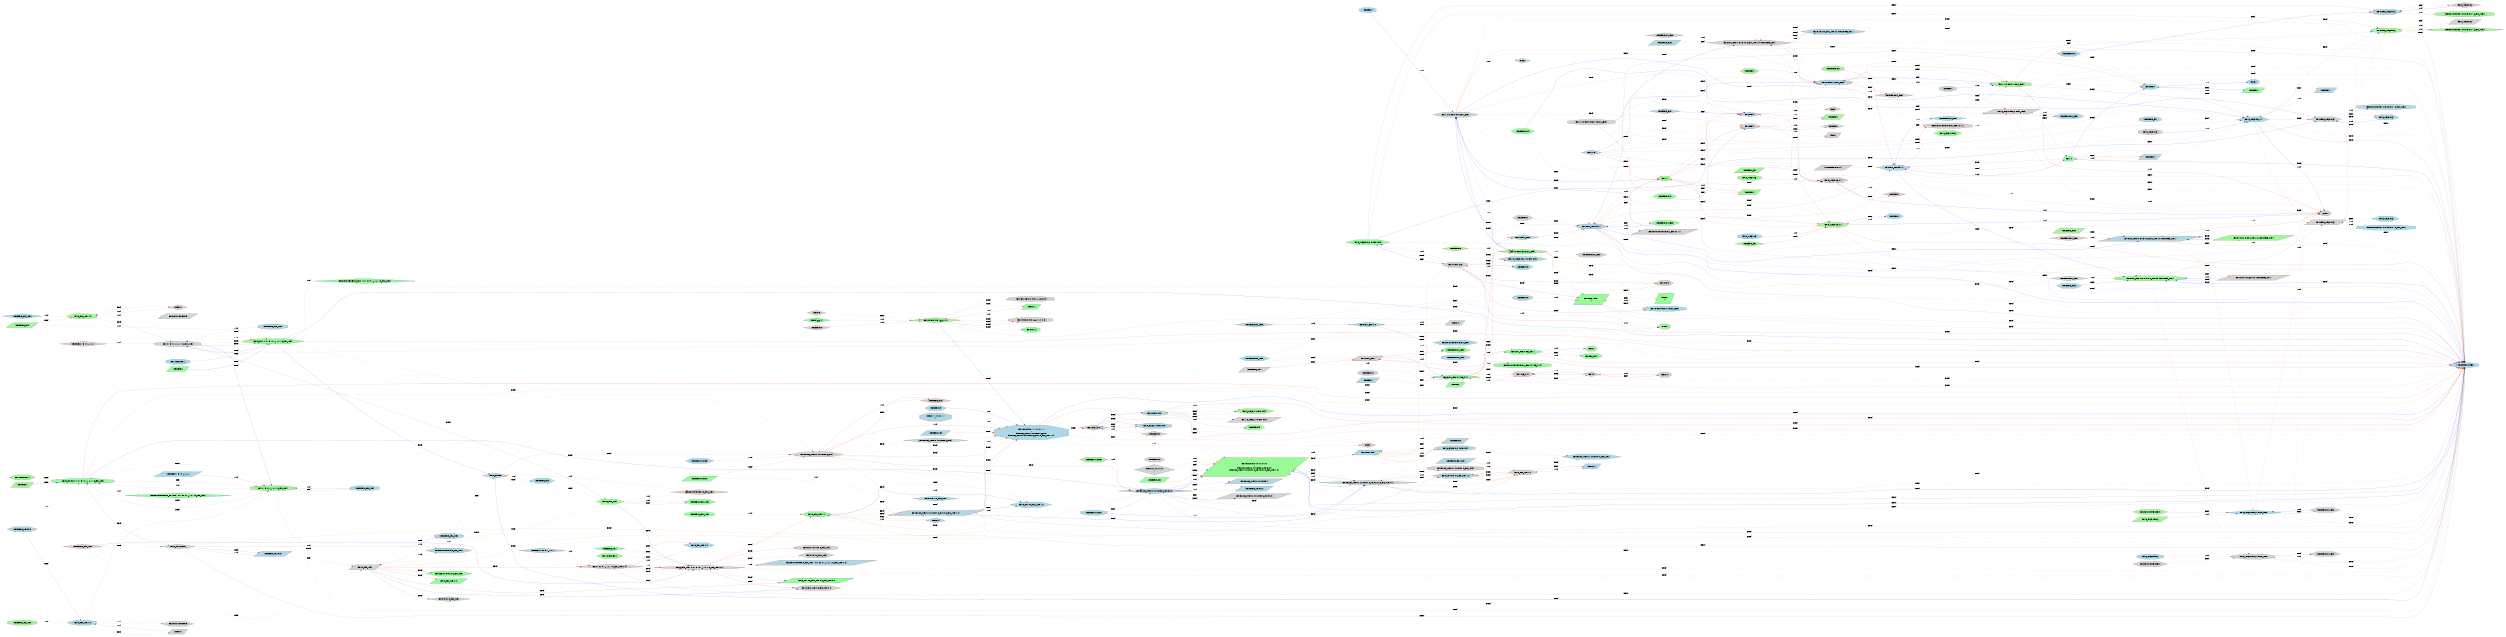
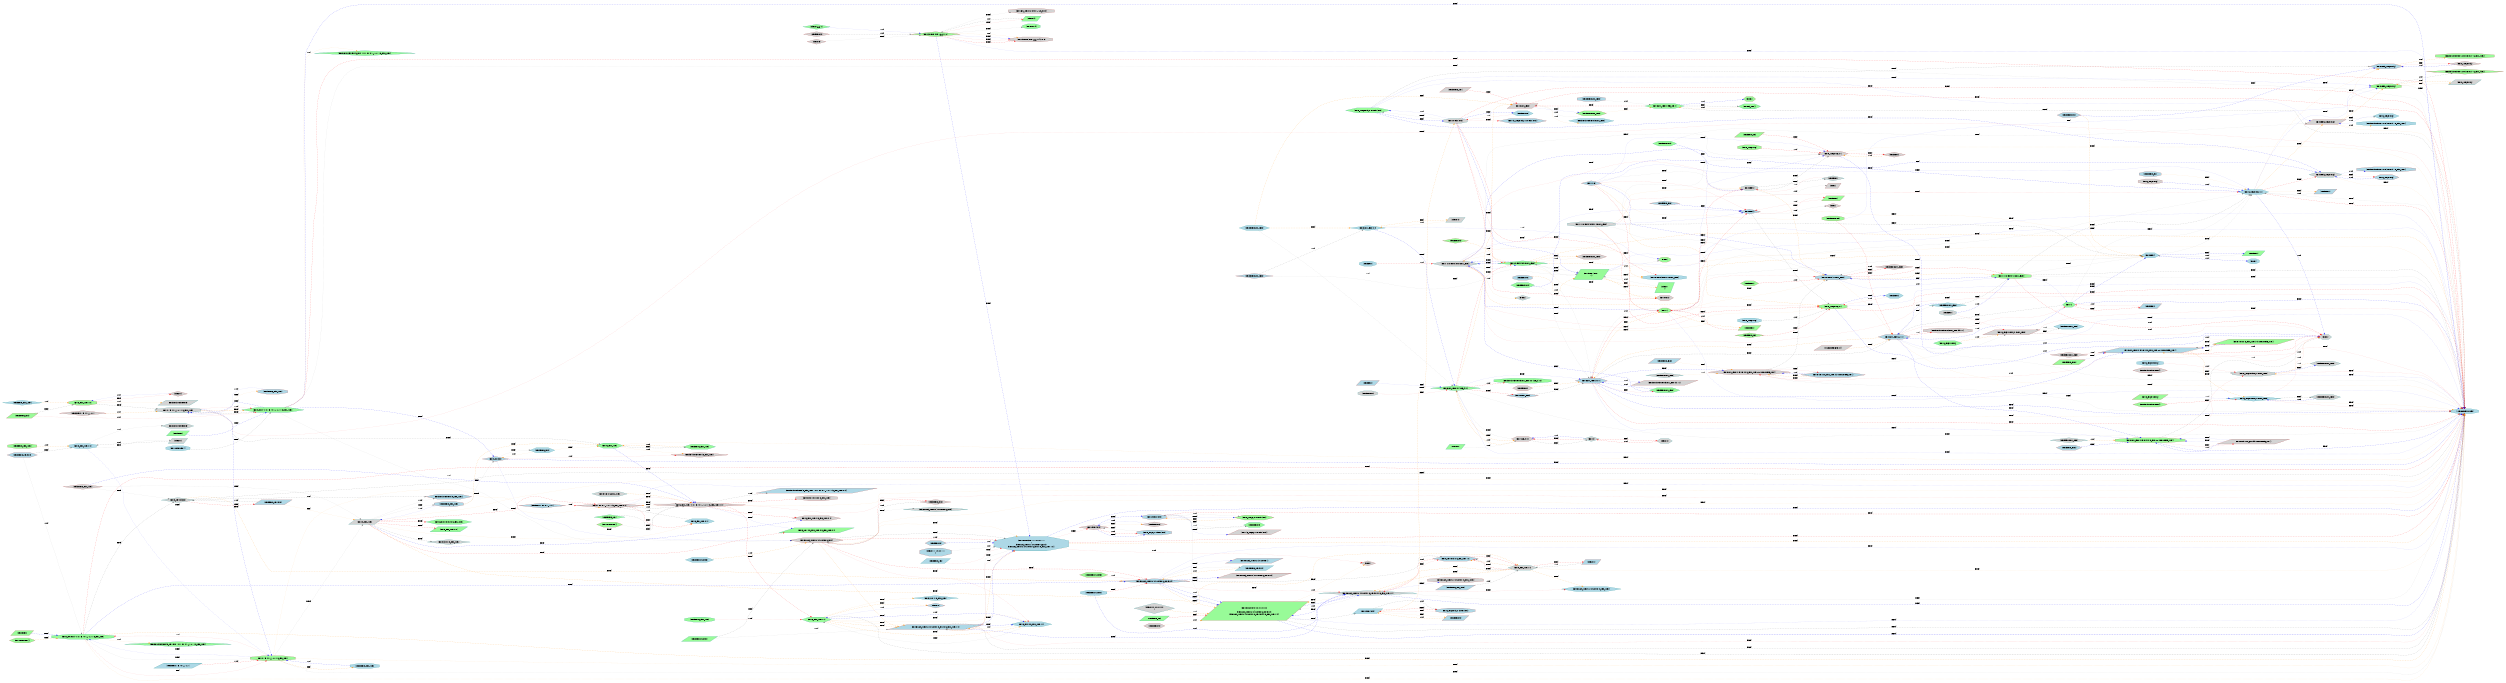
edge "(Call,!chars_read)" -> "(Call,chars_read == (size_t) -1)": reversed
edge "(Call,p_ptrn_lines >= LINENUM_MAX - (p_repl_lines + 1))" -> "(Call,fillsrc + p_ptrn_lines)": reversed
